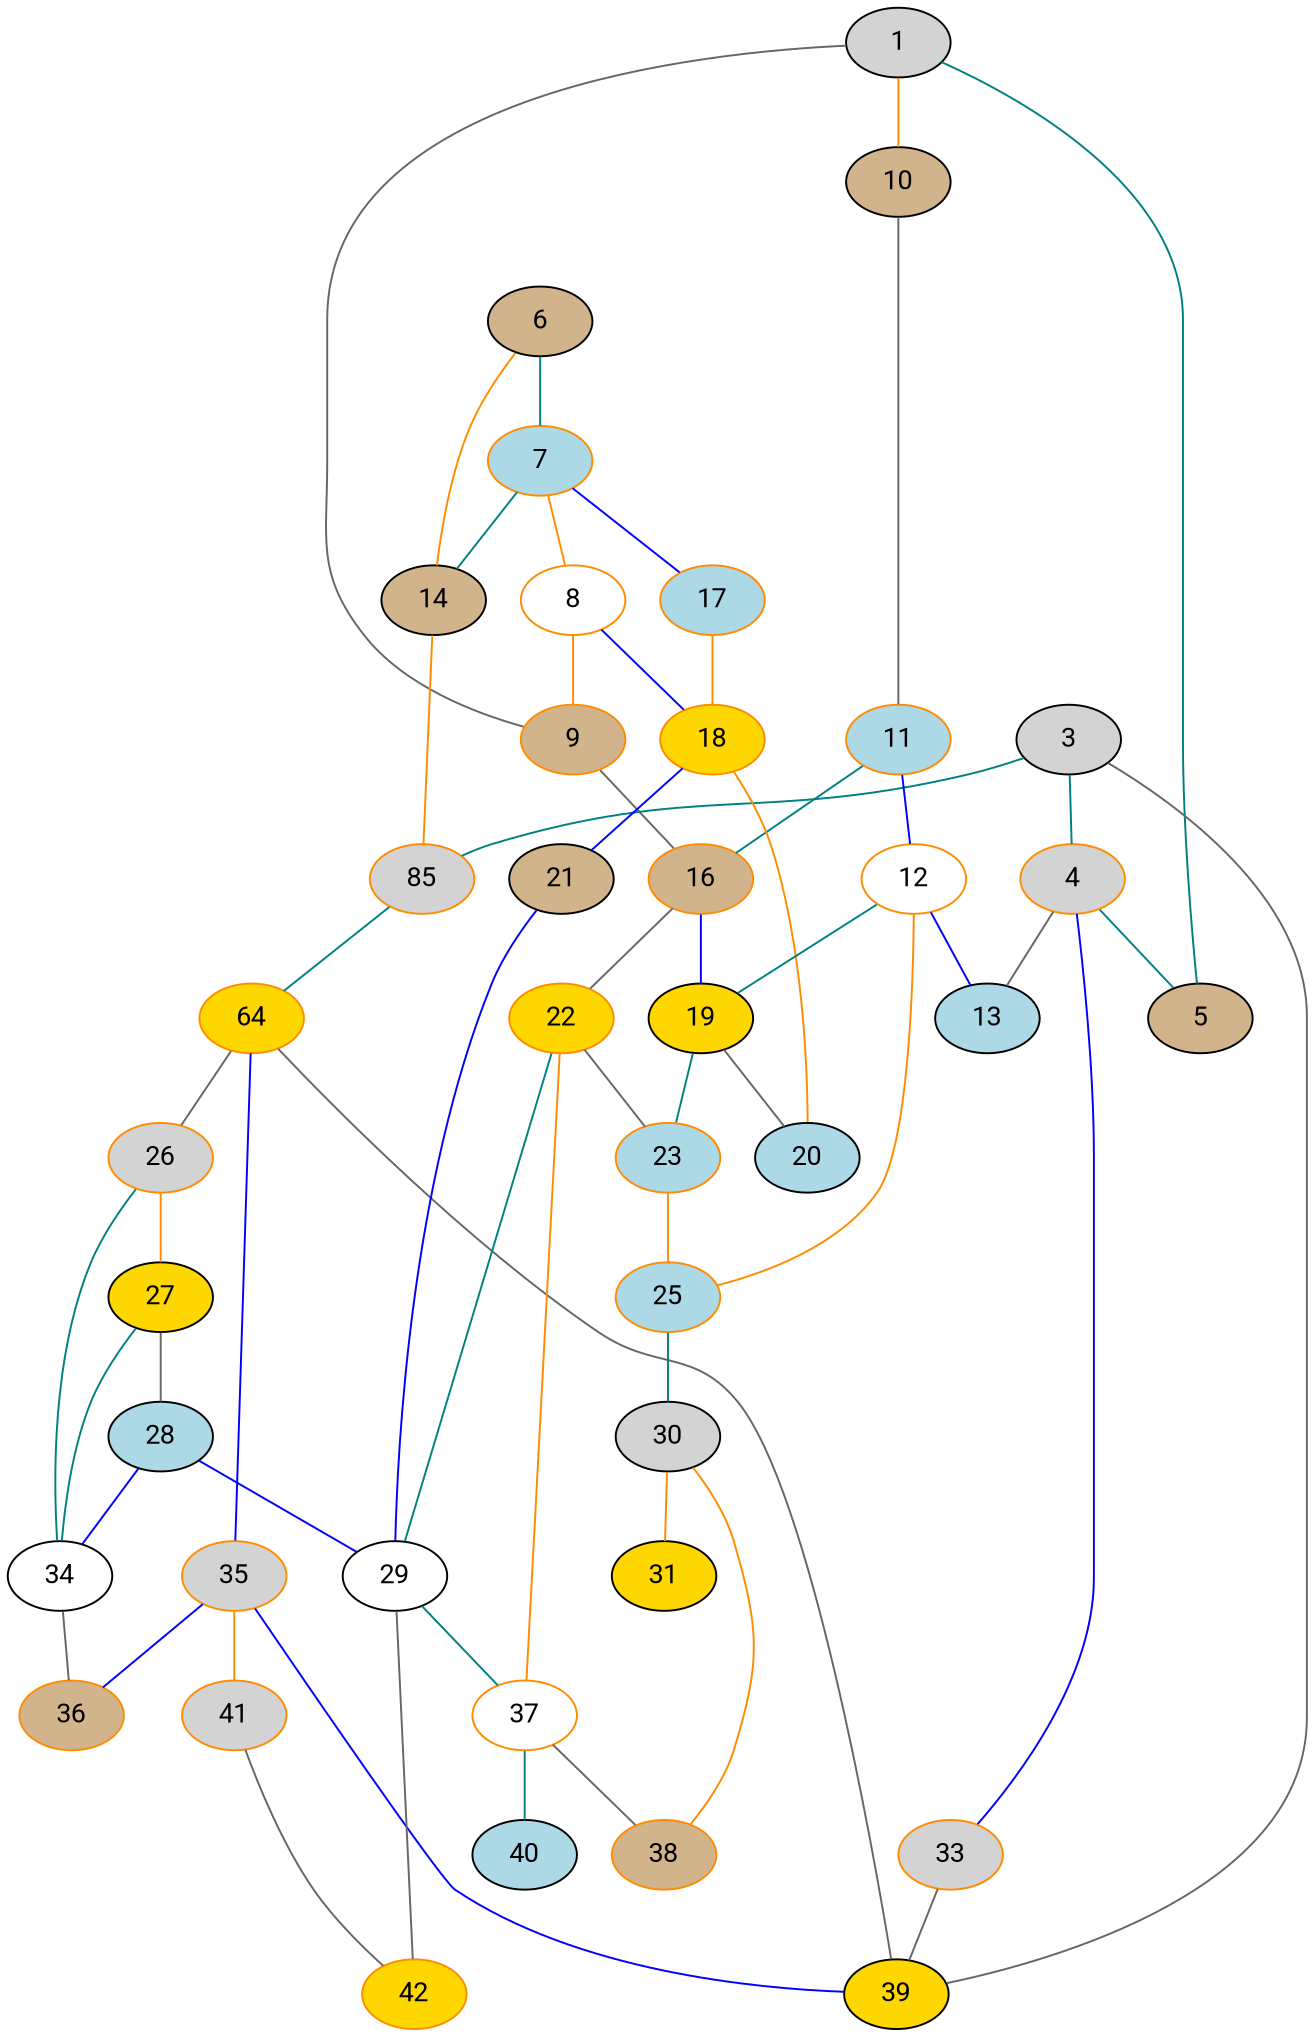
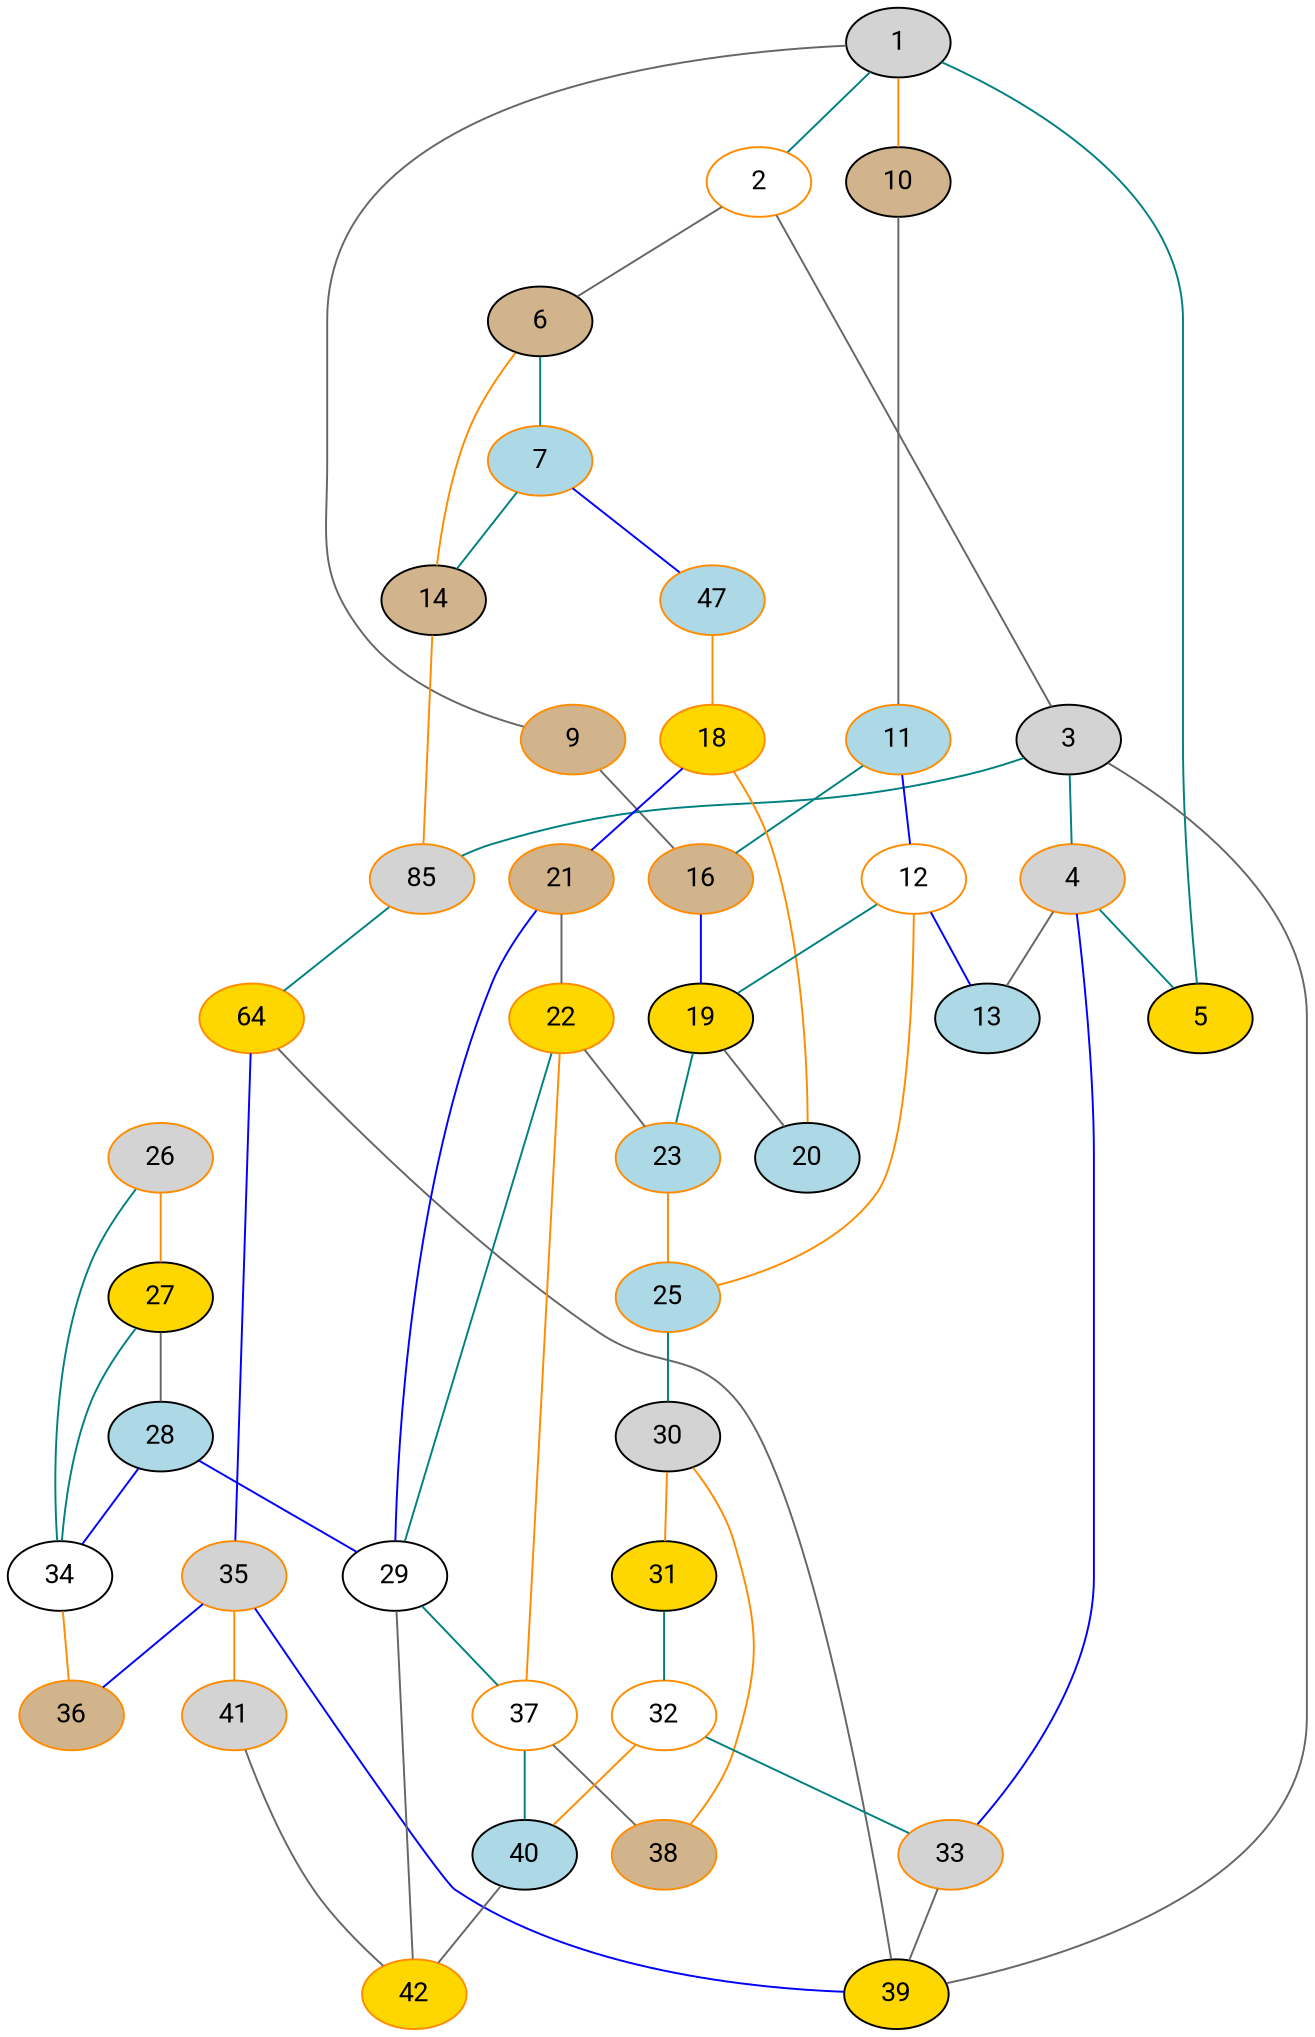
node "2": added
node "8": removed
node "17": label "17" -> "47"
node "21": color black -> darkorange
edge "16" -- "22": now "21" -- "22"
node "5": fillcolor tan -> gold
edge "64" -- "26": removed
edge "34" -- "36": color gray40 -> darkorange
node "32": added
edge "40" -- "42": added
